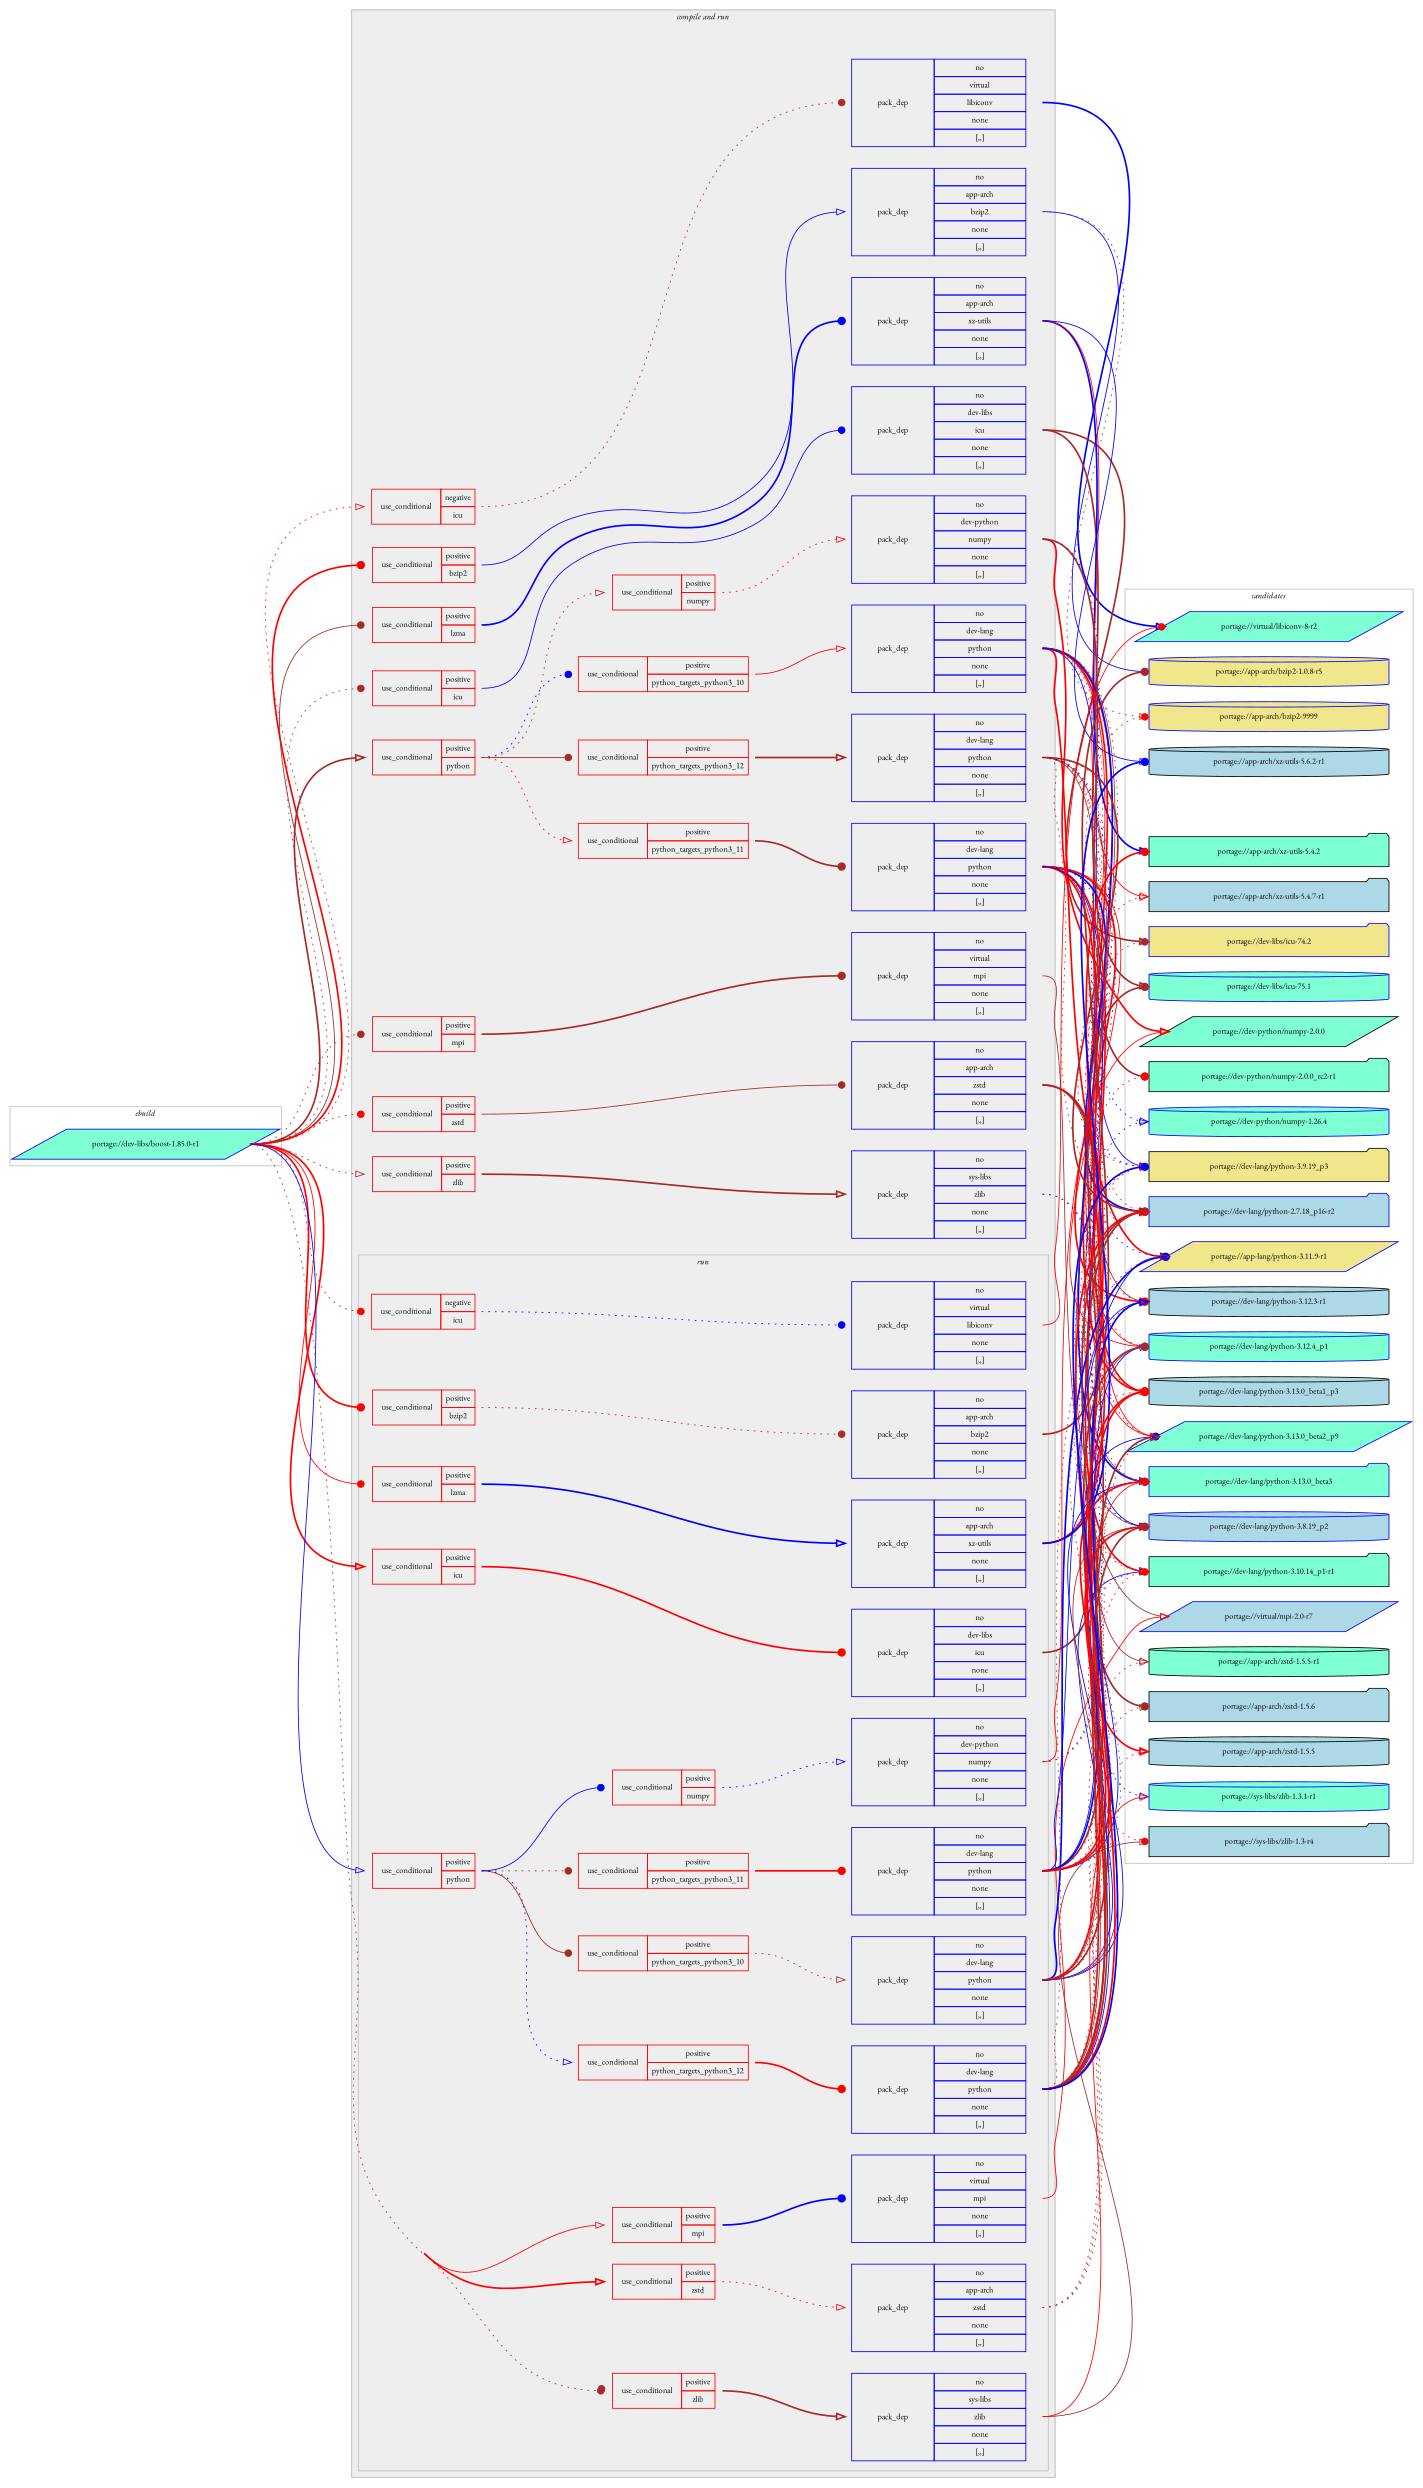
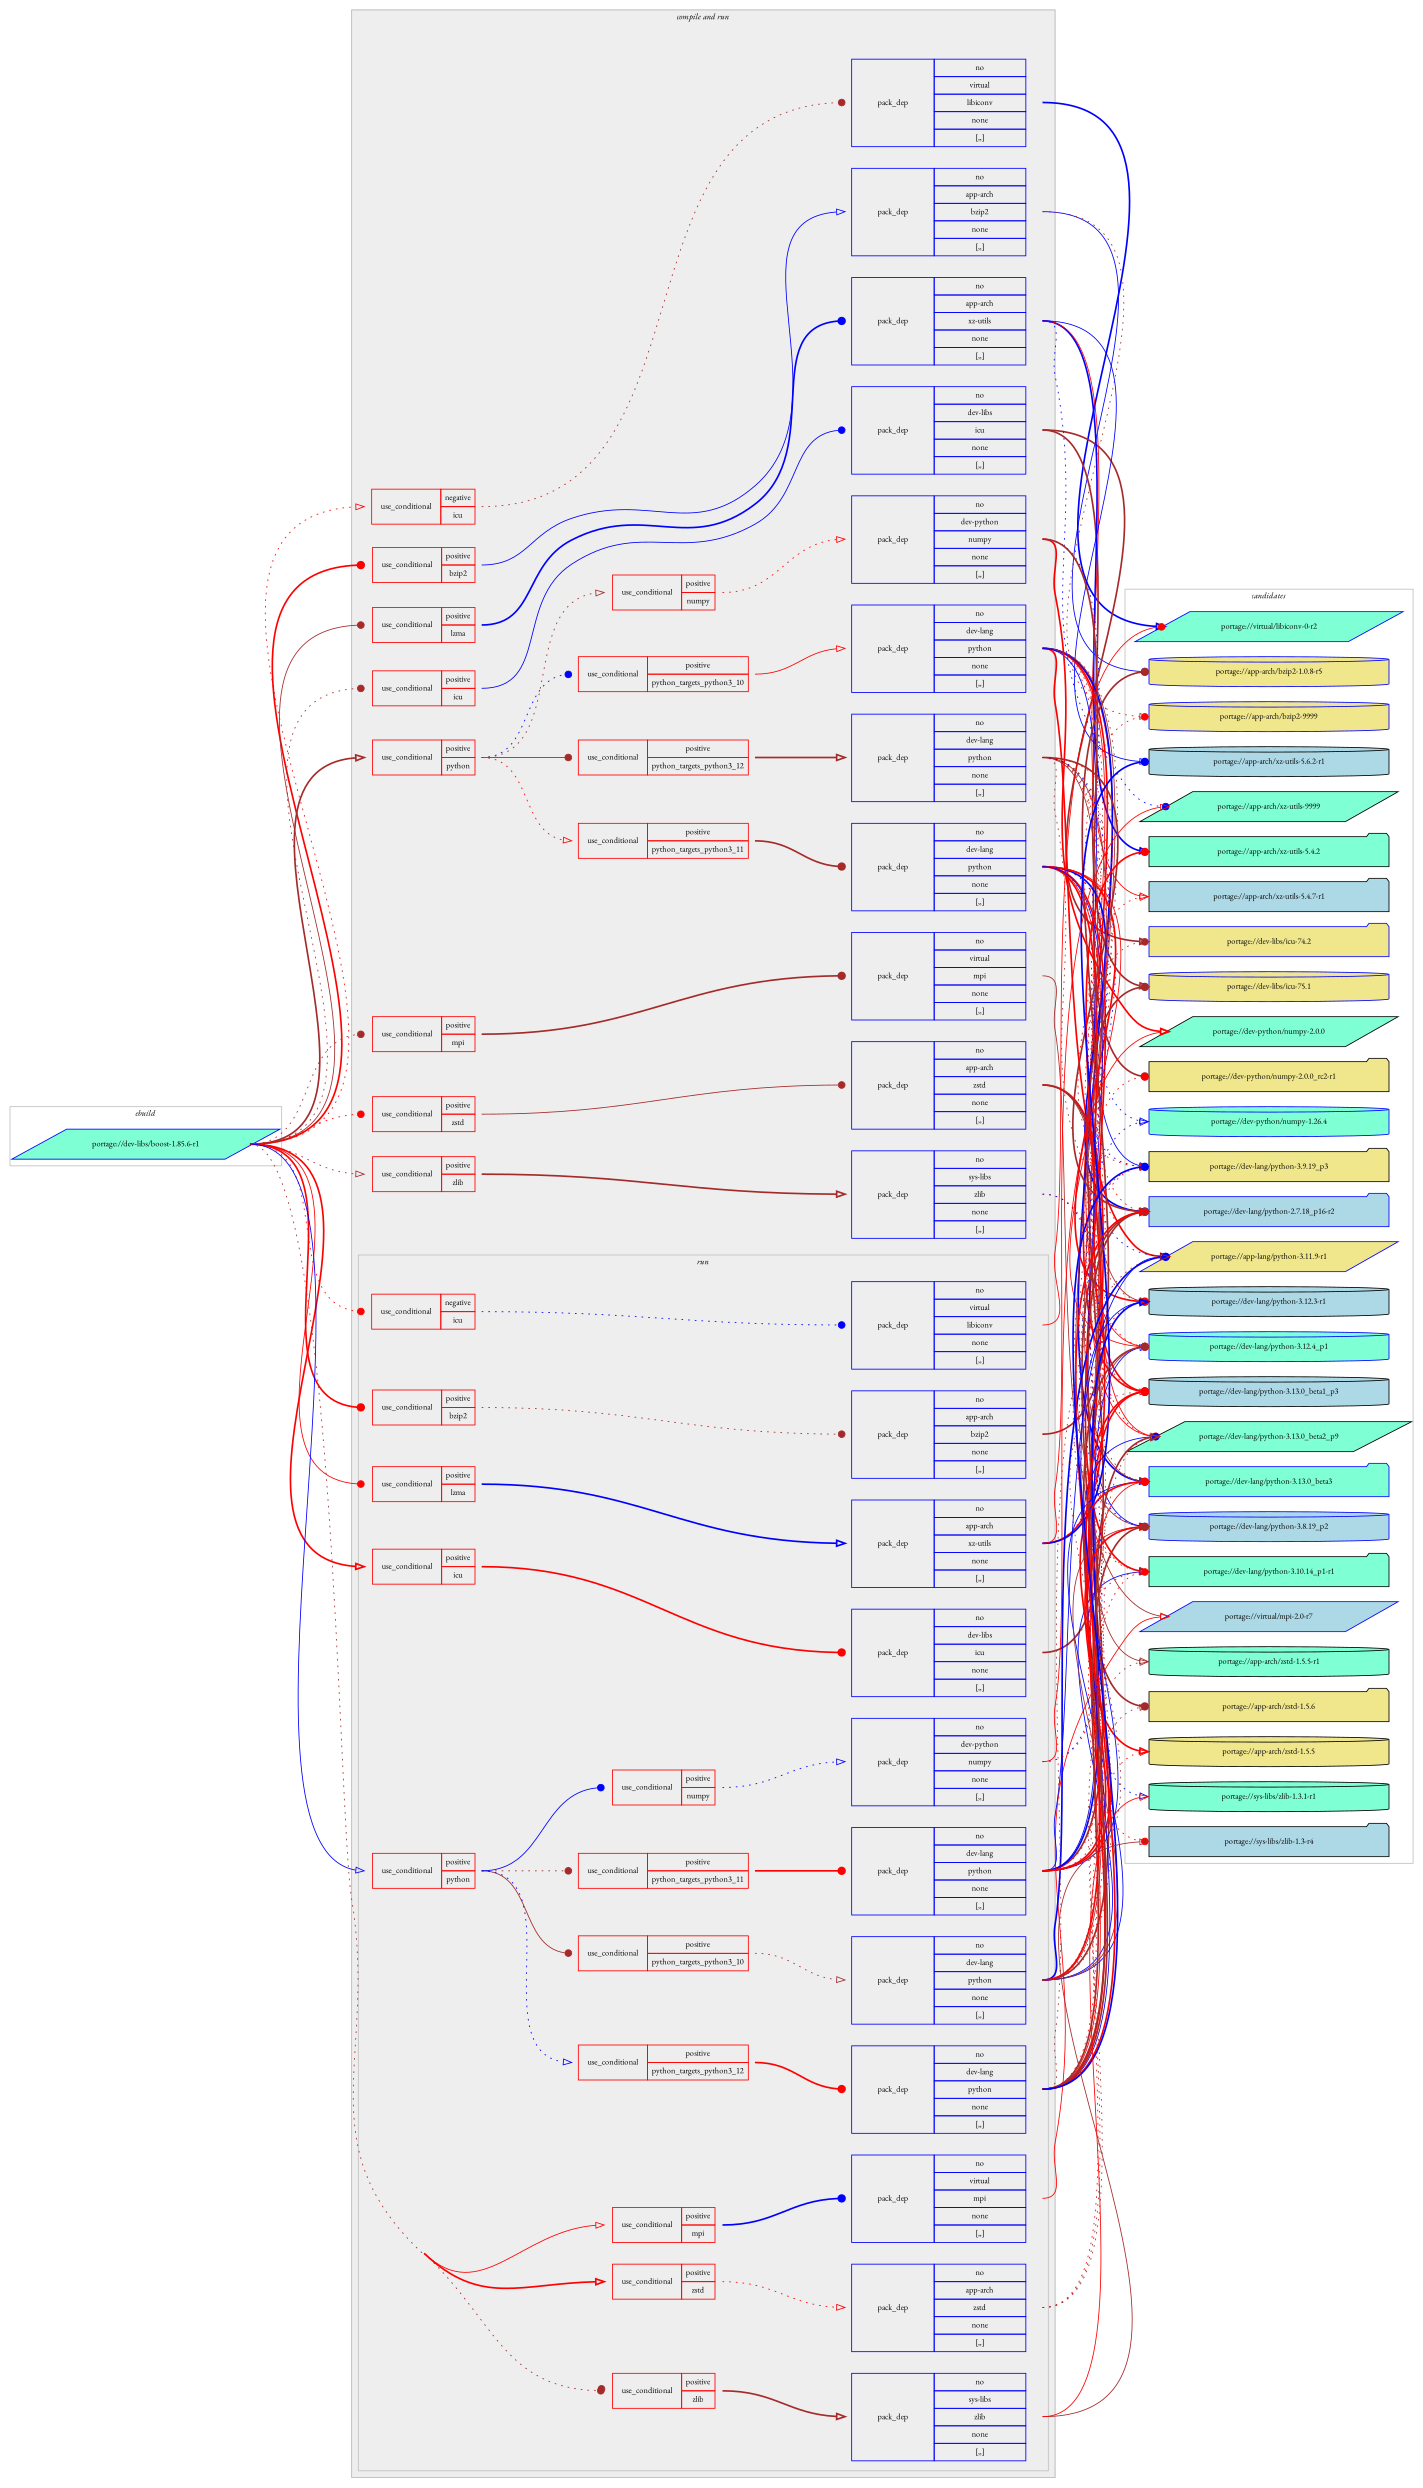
node "portage://virtual/libiconv-8-r2": label "portage://virtual/libiconv-8-r2" -> "portage://virtual/libiconv-0-r2"
node "portage://app-arch/xz-utils-9999": added
node "portage://dev-libs/icu-75.1": fillcolor aquamarine -> khaki
node "portage://dev-python/numpy-2.0.0_rc2-r1": fillcolor aquamarine -> khaki
node "portage://dev-libs/boost-1.85.0-r1": label "portage://dev-libs/boost-1.85.0-r1" -> "portage://dev-libs/boost-1.85.6-r1"
node "portage://dev-lang/python-3.13.0_beta2_p9": color blue -> black
node "portage://app-arch/zstd-1.5.6": fillcolor lightblue -> khaki
node "portage://app-arch/zstd-1.5.5": fillcolor lightblue -> khaki
node "portage://sys-libs/zlib-1.3.1-r1": color blue -> black
